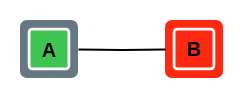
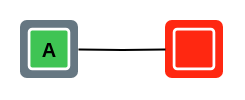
node "B": removed
